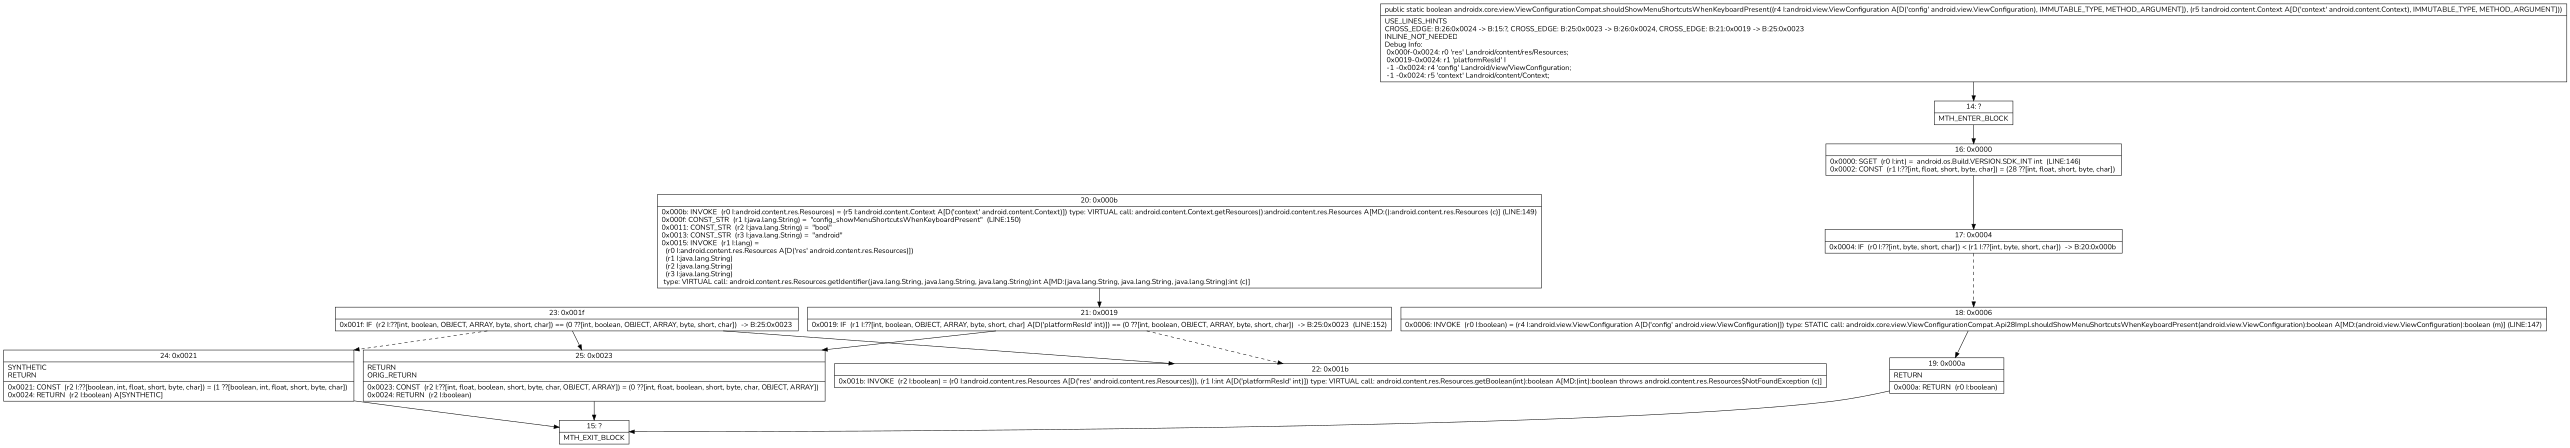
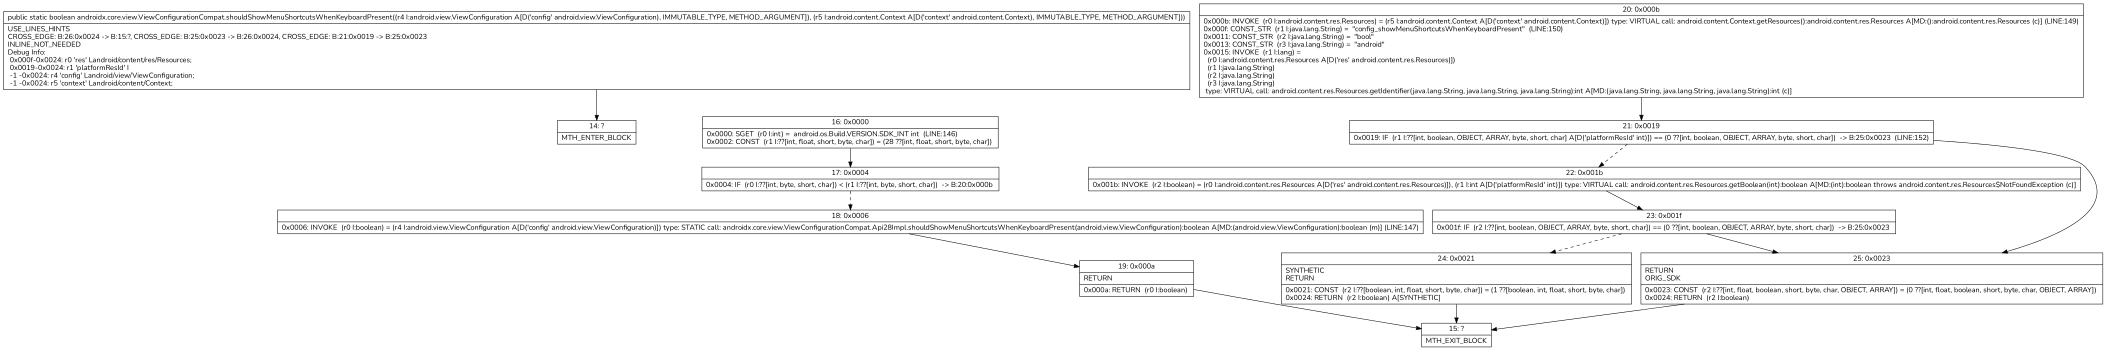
edge "14: ?" -> "16: 0x0000": removed
edge "23: 0x001f" -> "22: 0x001b": reversed
node "25: 0x0023": text "ORIG_RETURN" -> "ORIG_SDK"
